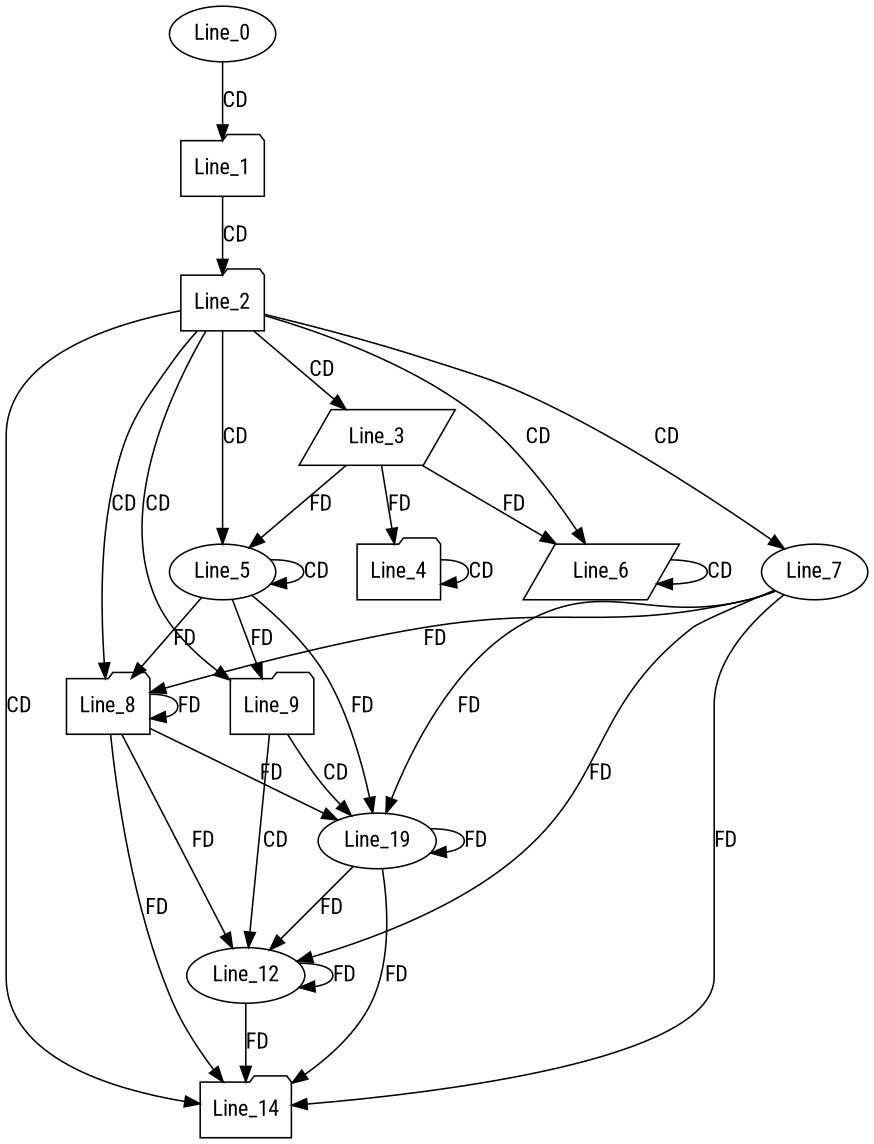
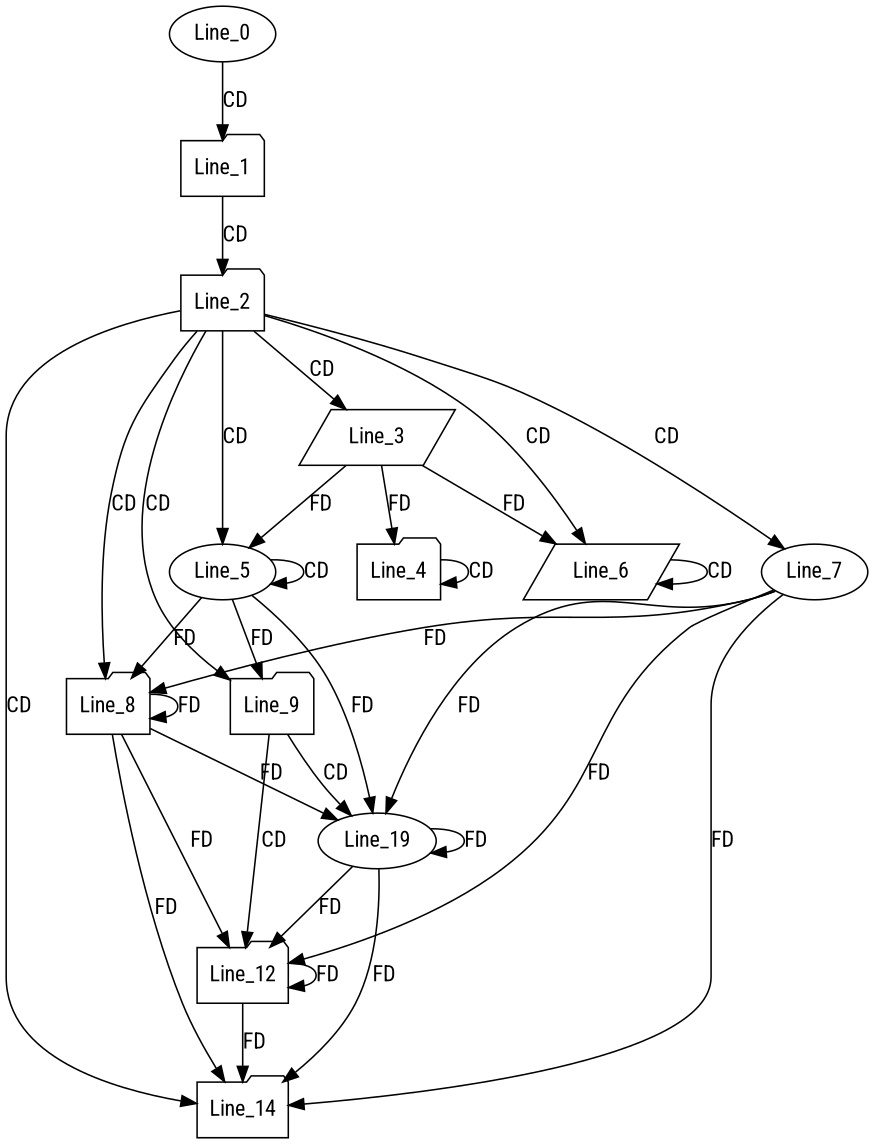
node "Line_12": shape ellipse -> folder
